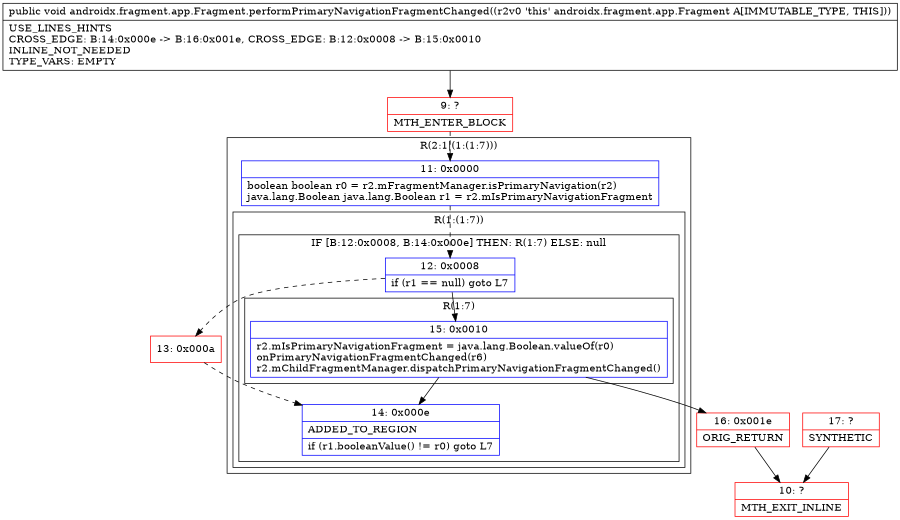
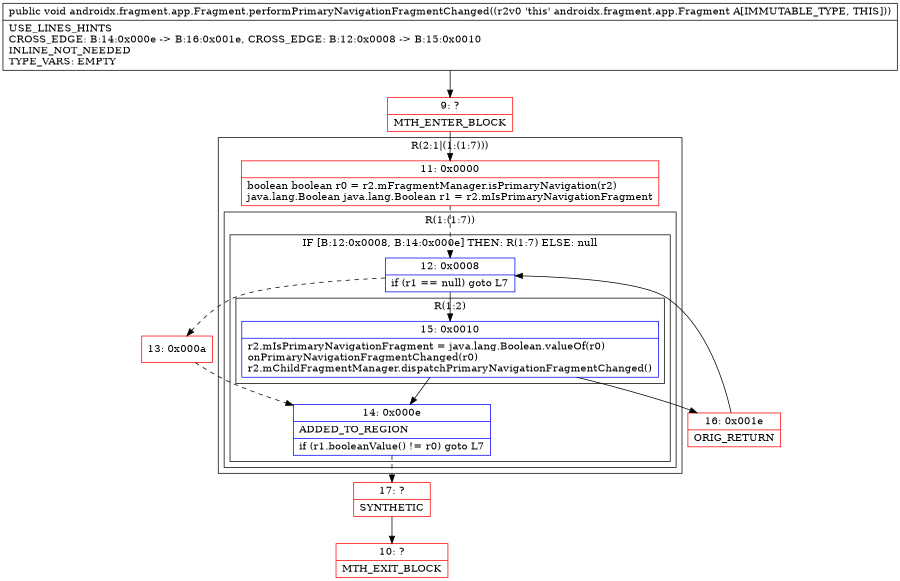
edge "9: ?" -> "11: 0x0000": style dashed -> solid
node "11: 0x0000": color blue -> red
cluster "R(1:7)": label "R(1:7)" -> "R(1:2)"
node "15: 0x0010": text "onPrimaryNavigationFragmentChanged(r6)" -> "onPrimaryNavigationFragmentChanged(r0)"
edge "16: 0x001e" -> "10: ?": now "16: 0x001e" -> "12: 0x0008"
edge "14: 0x000e" -> "17: ?": added
node "10: ?": text "MTH_EXIT_INLINE" -> "MTH_EXIT_BLOCK"
